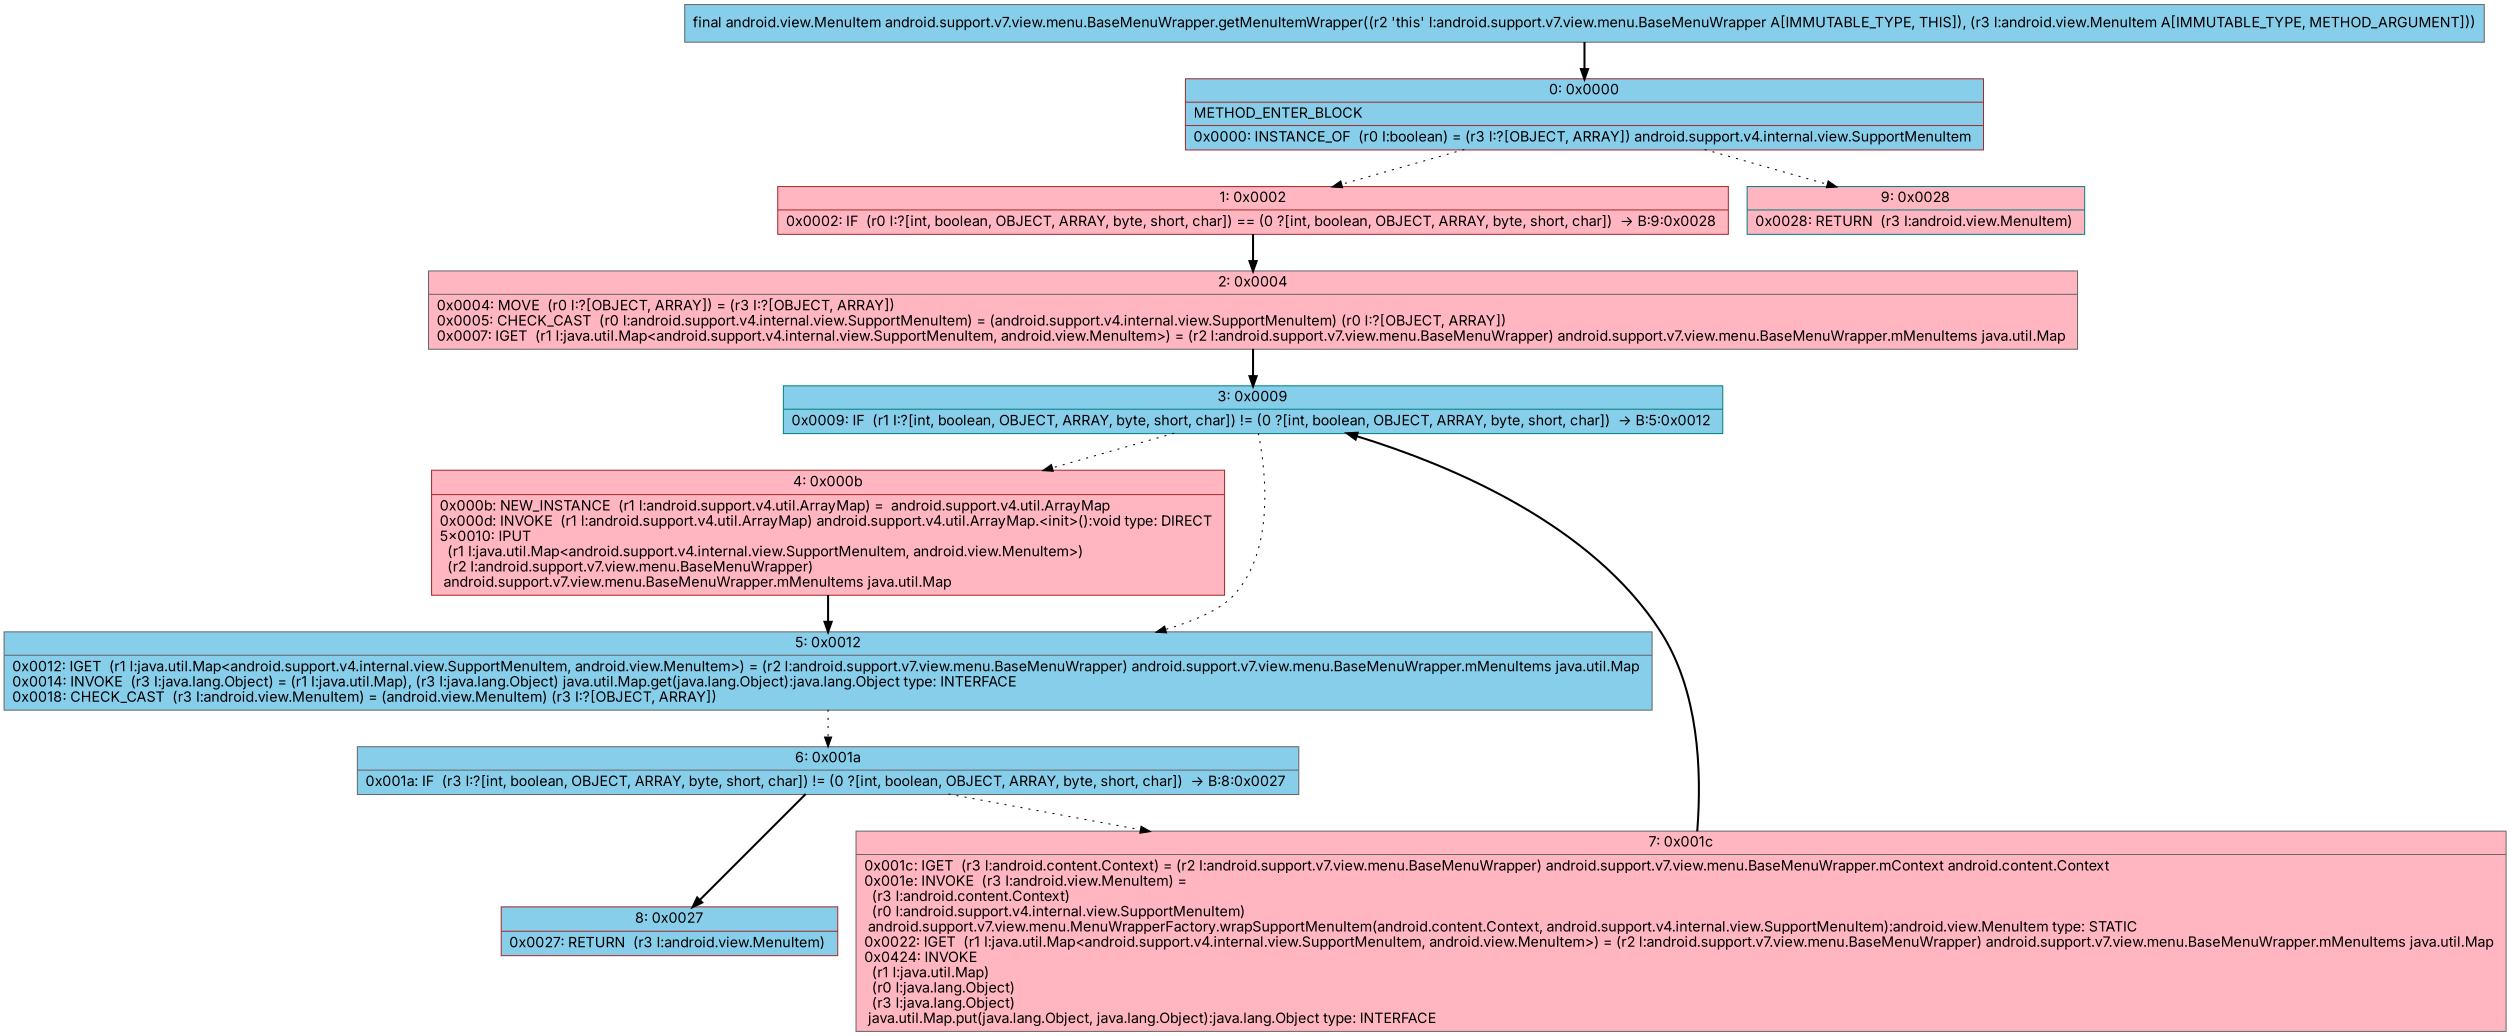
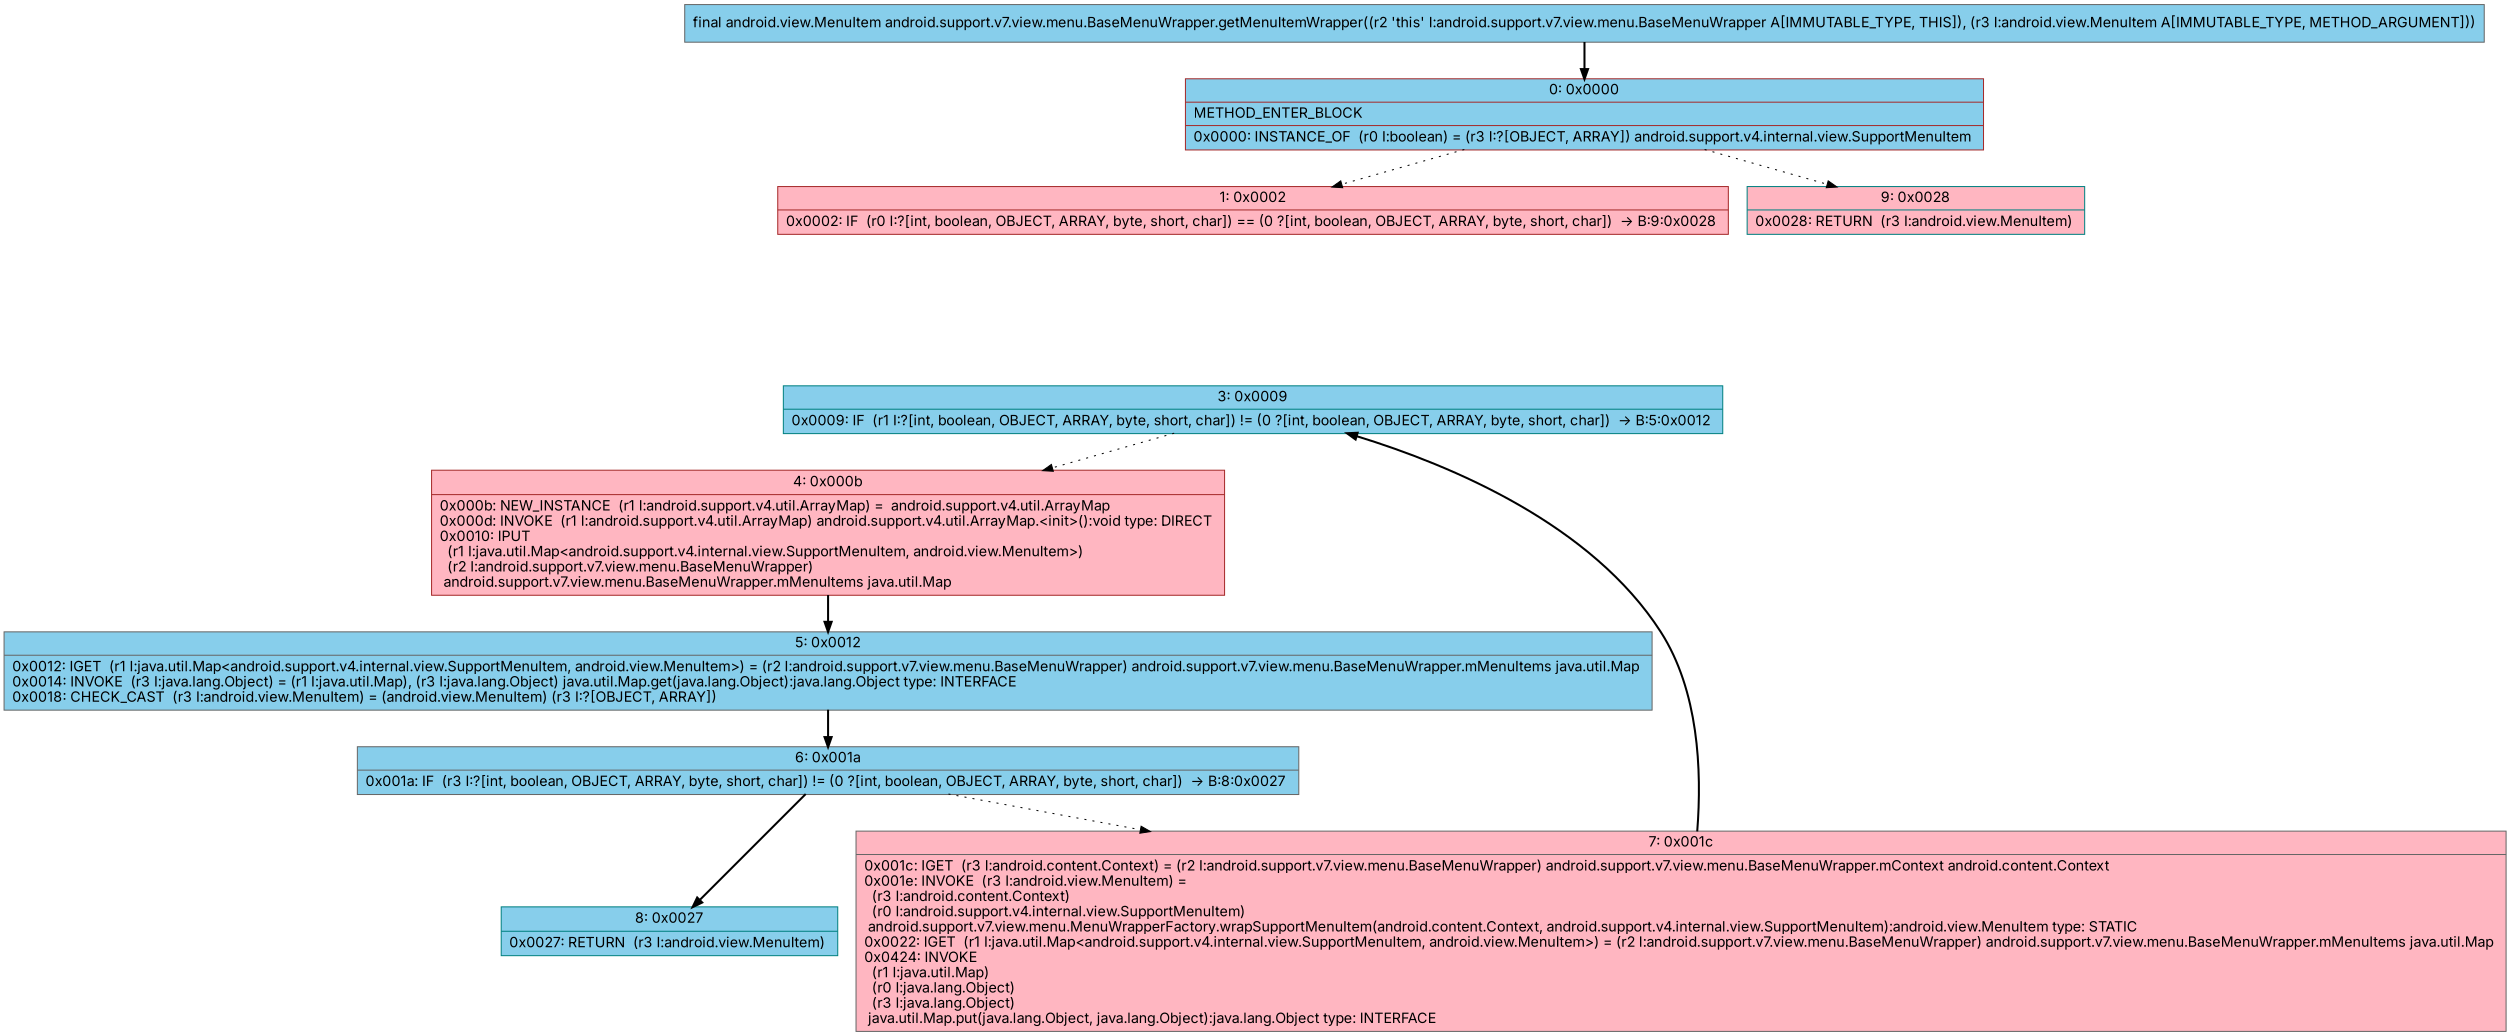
node "2: 0x0004": removed
node "4: 0x000b": text "5x0010: IPUT" -> "0x0010: IPUT"
edge "3: 0x0009" -> "5: 0x0012": removed
edge "5: 0x0012" -> "6: 0x001a": style dotted -> bold
node "8: 0x0027": color brown -> teal
